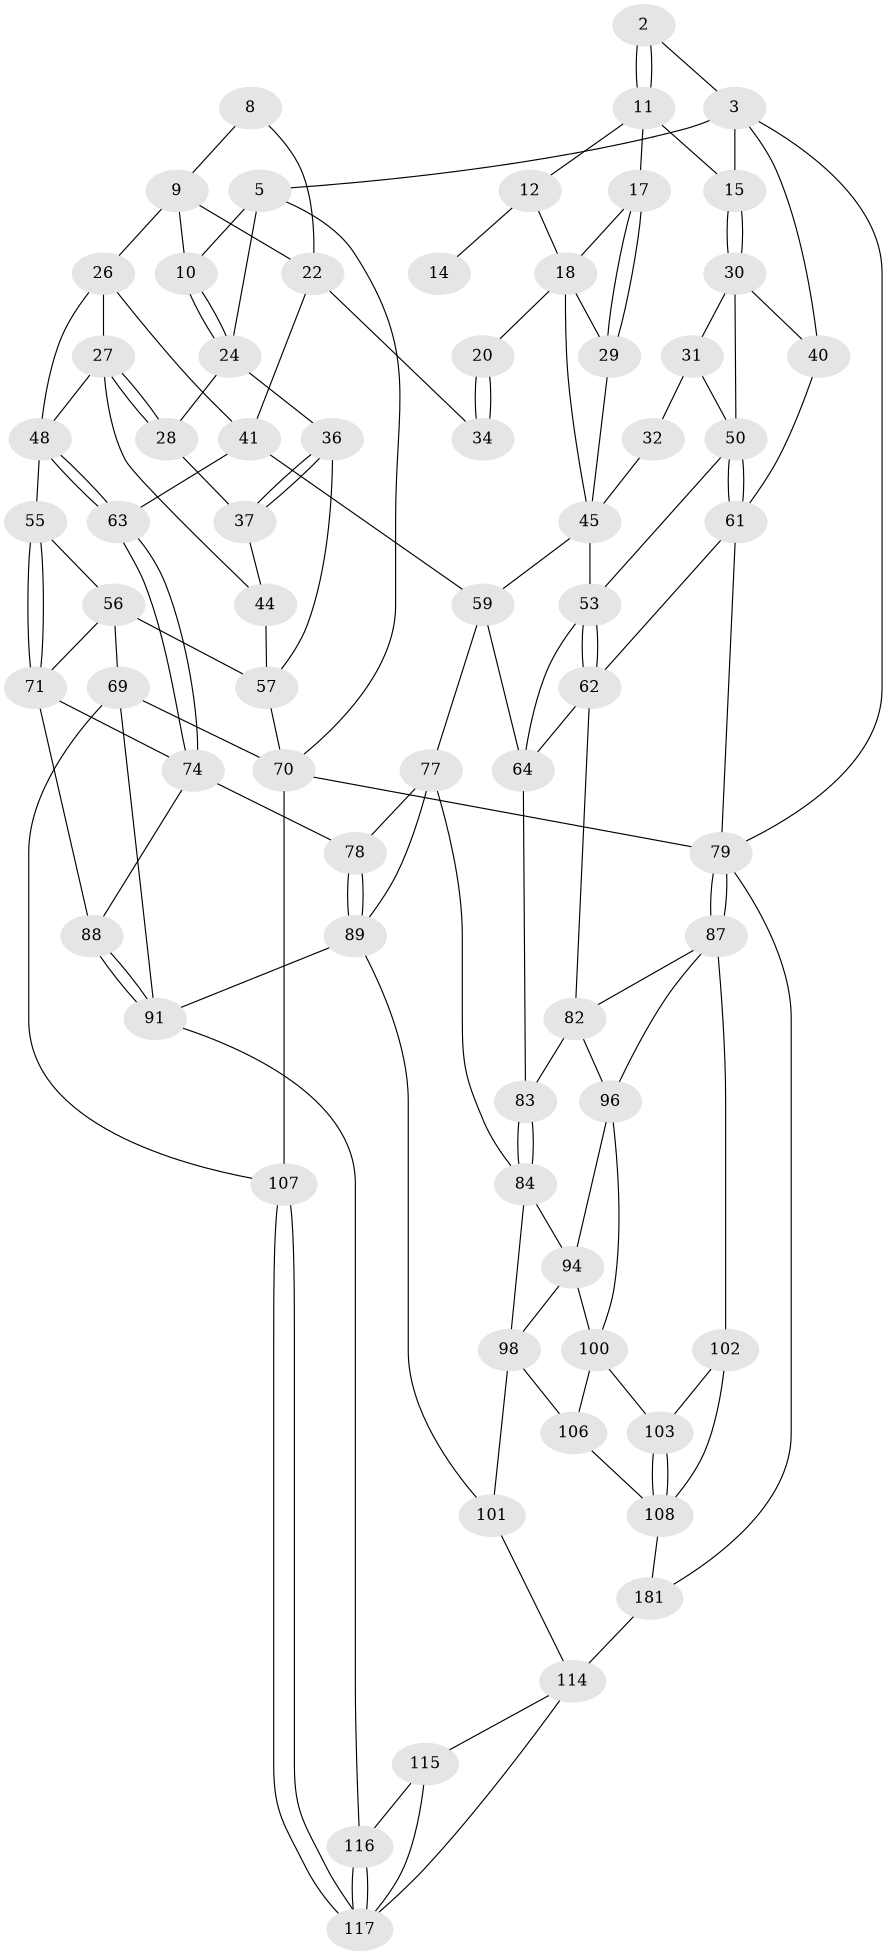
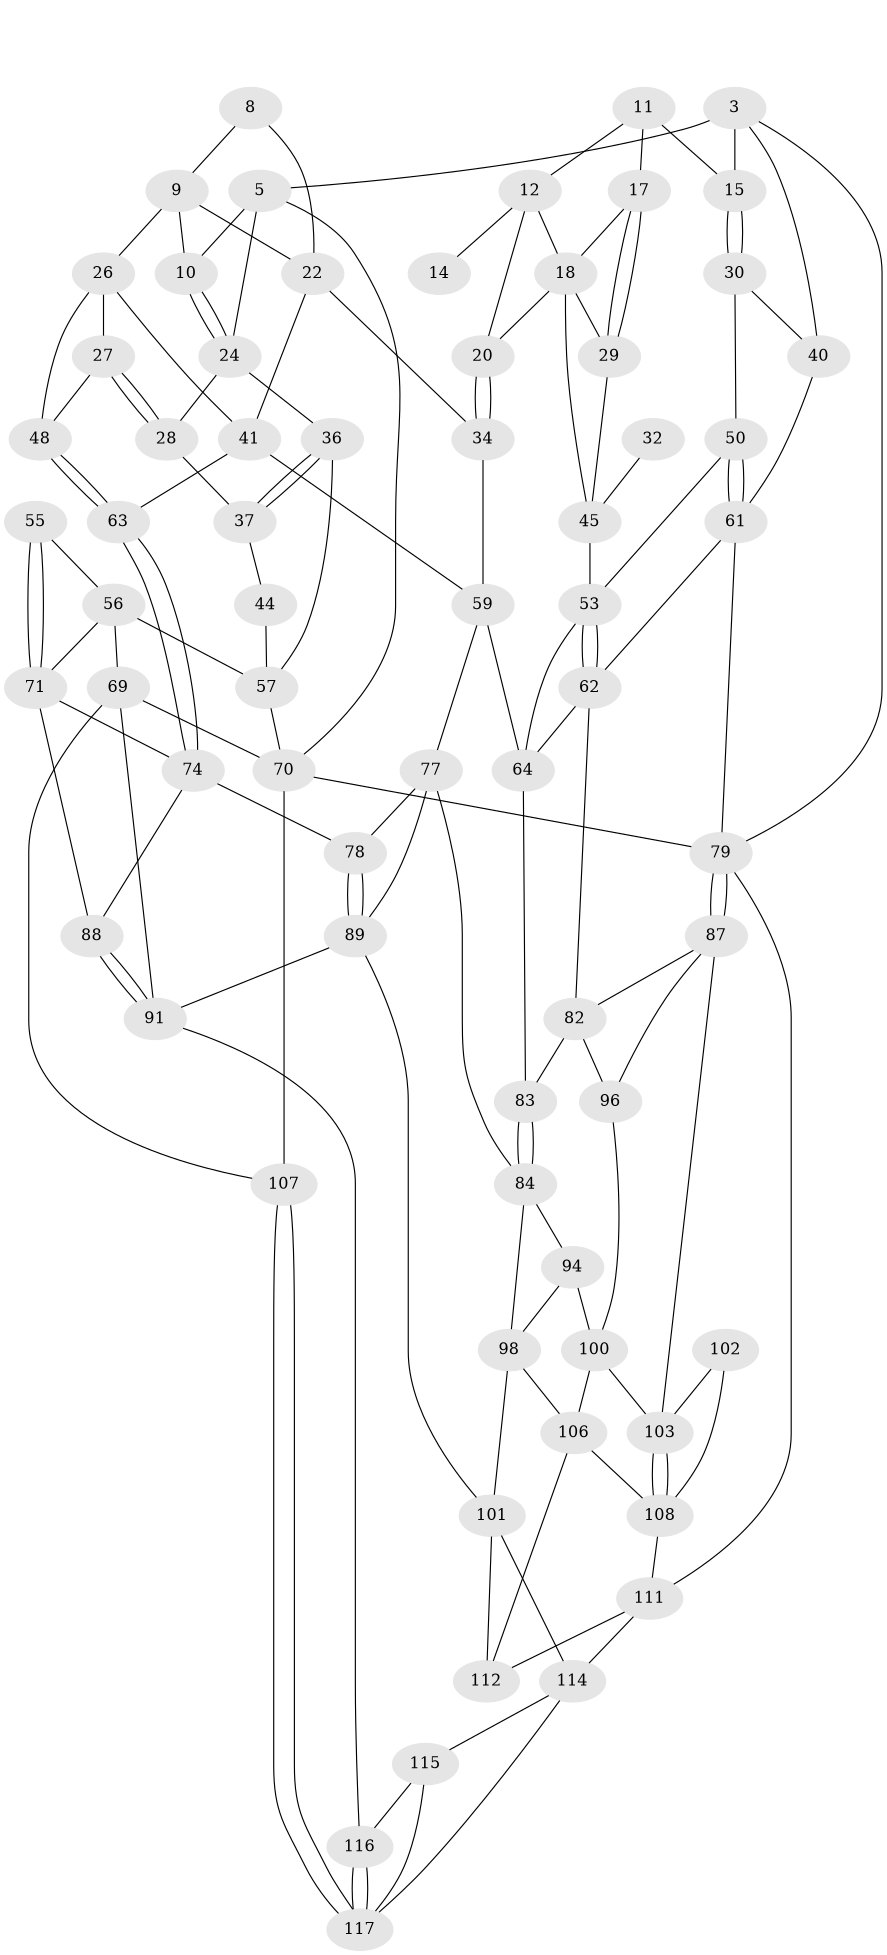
node "2": removed
edge "12" -- "20": added
node "31": removed
edge "48" -- "55": removed
edge "27" -- "44": removed
edge "45" -- "59": now "34" -- "59"
edge "87" -- "102": now "87" -- "103"
edge "96" -- "94": removed
node "181": label "181" -> "111"
node "112": added
